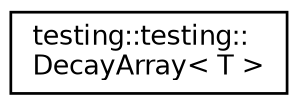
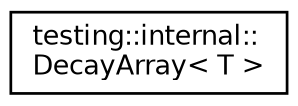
node "testing::testing:: DecayArray< T >": label "testing::testing:: DecayArray< T >" -> "testing::internal:: DecayArray< T >"
